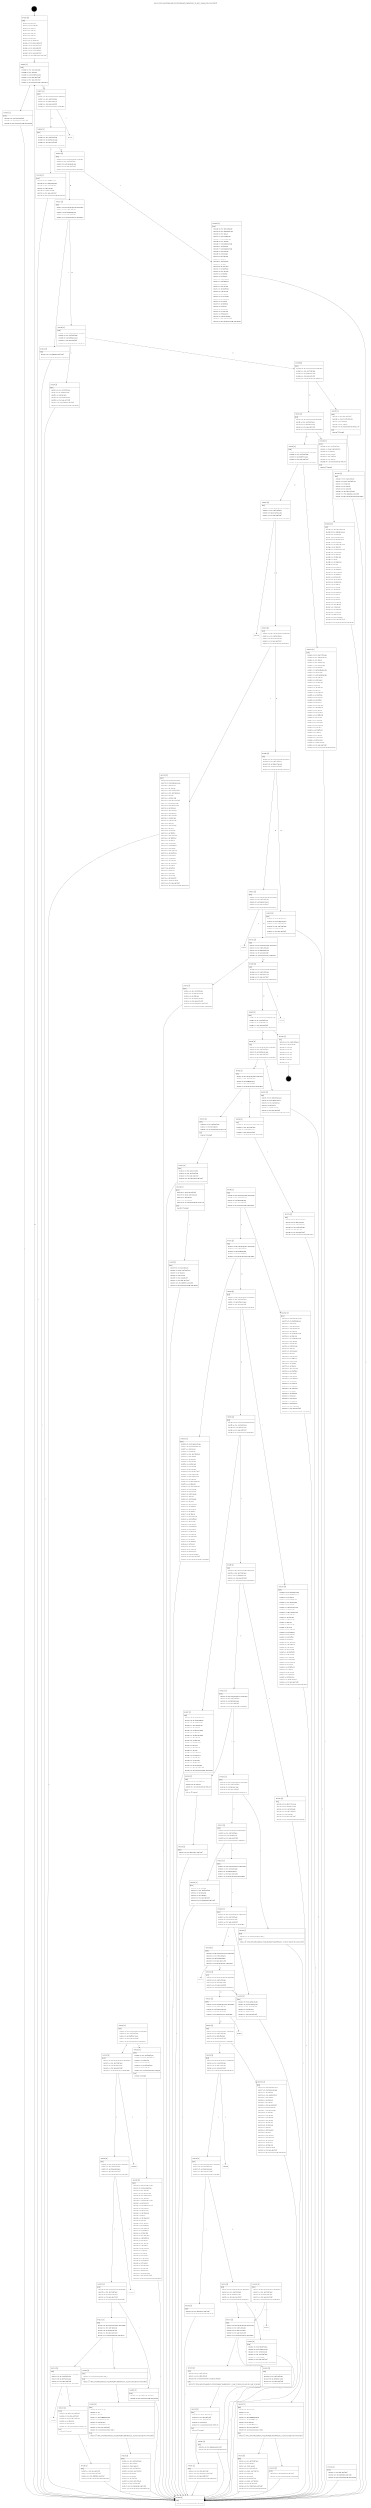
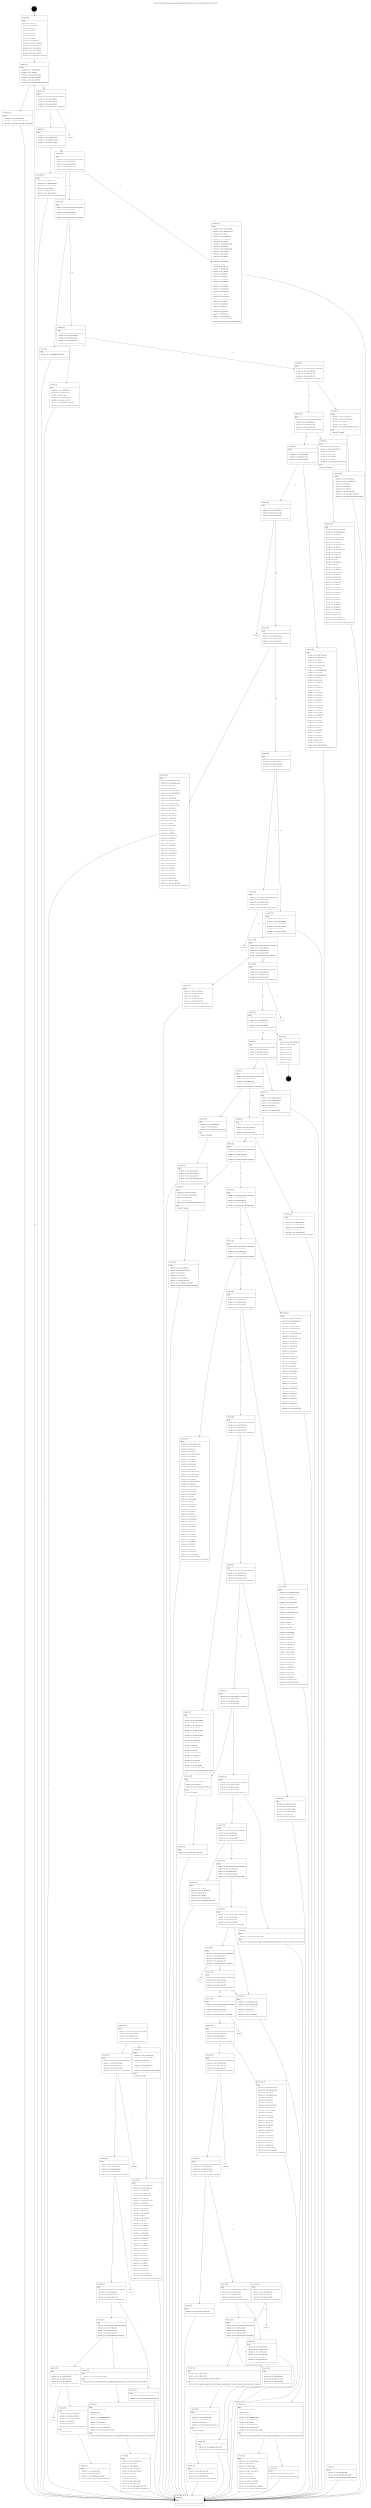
node "0x401f6a [28]": added
